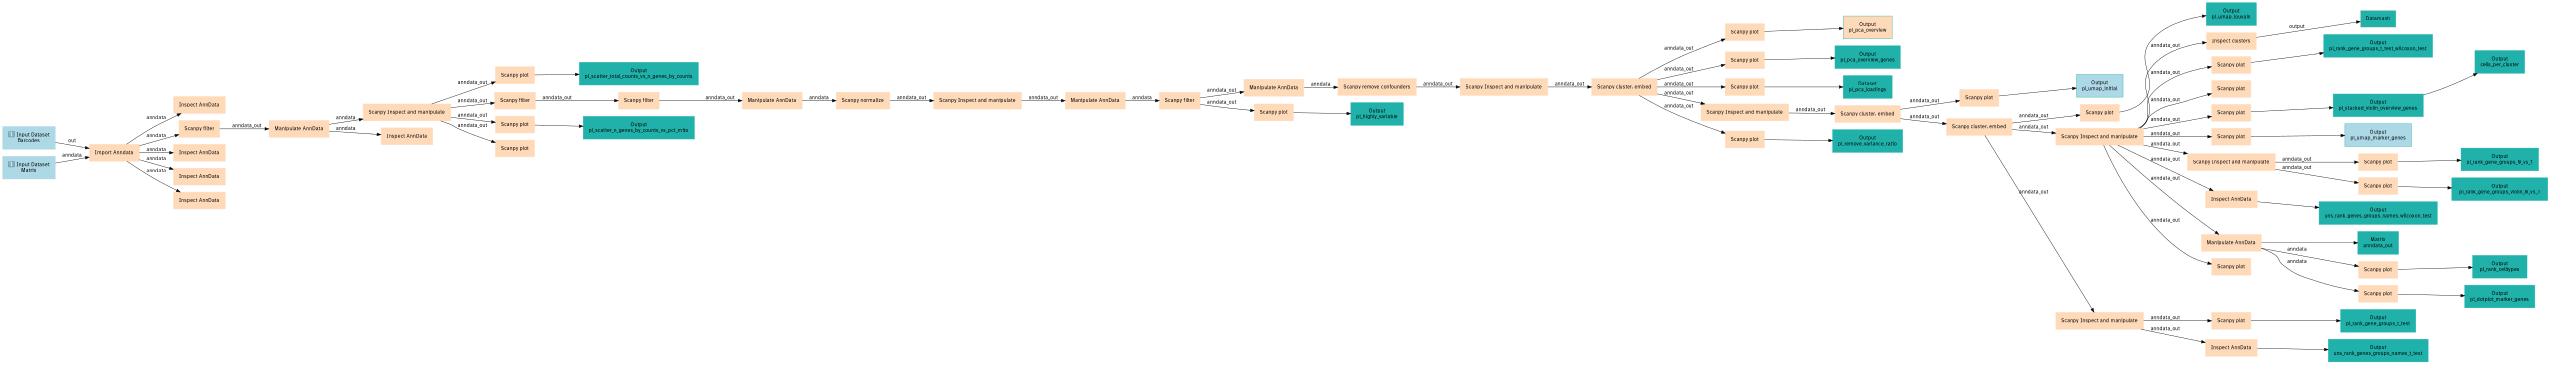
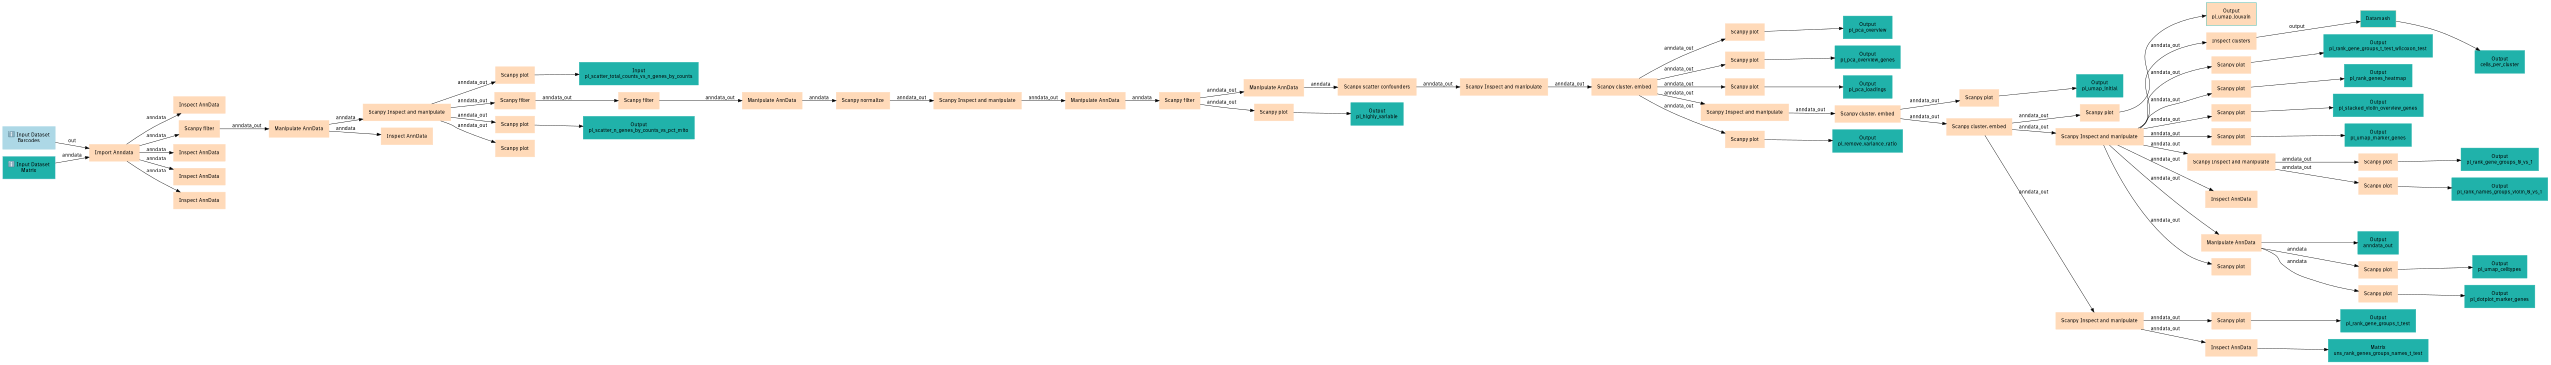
node "Output pl_umap_louvain": fillcolor lightseagreen -> peachpuff
node "Output pl_pca_overview": fillcolor peachpuff -> lightseagreen
node "Output pl_scatter_total_counts_vs_n_genes_by_counts": label "Output pl_scatter_total_counts_vs_n_genes_by_counts" -> "Input pl_scatter_total_counts_vs_n_genes_by_counts"
node "Output pl_rank_genes_heatmap": added
node "Output pl_umap_initial": fillcolor lightblue -> lightseagreen
edge "Output pl_stacked_violin_overview_genes" -> "Output cells_per_cluster": now "Datamash" -> "Output cells_per_cluster"
node "Scanpy remove confounders": label "Scanpy remove confounders" -> "Scanpy scatter confounders"
node "Dataset pl_pca_loadings": label "Dataset pl_pca_loadings" -> "Output pl_pca_loadings"
node "Output pl_umap_marker_genes": fillcolor lightblue -> lightseagreen
node "ℹ️ Input Dataset Matrix": fillcolor lightblue -> lightseagreen
node "Output pl_rank_gene_groups_violin_0_vs_1": label "Output pl_rank_gene_groups_violin_0_vs_1" -> "Output pl_rank_names_groups_violin_0_vs_1"
node "Output uns_rank_genes_groups_names_wilcoxon_test": removed
node "Matrix anndata_out": label "Matrix anndata_out" -> "Output anndata_out"
node "Output pl_rank_celltypes": label "Output pl_rank_celltypes" -> "Output pl_umap_celltypes"
node "Output uns_rank_genes_groups_names_t_test": label "Output uns_rank_genes_groups_names_t_test" -> "Matrix uns_rank_genes_groups_names_t_test"
